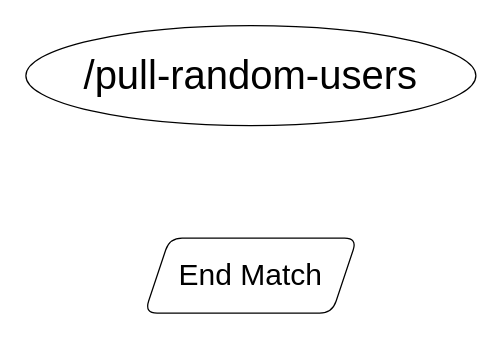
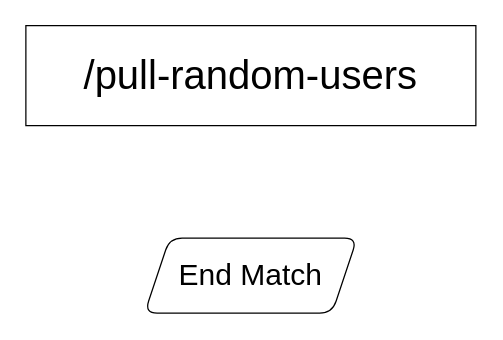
node "/pull-random-users": shape ellipse -> rectangle
